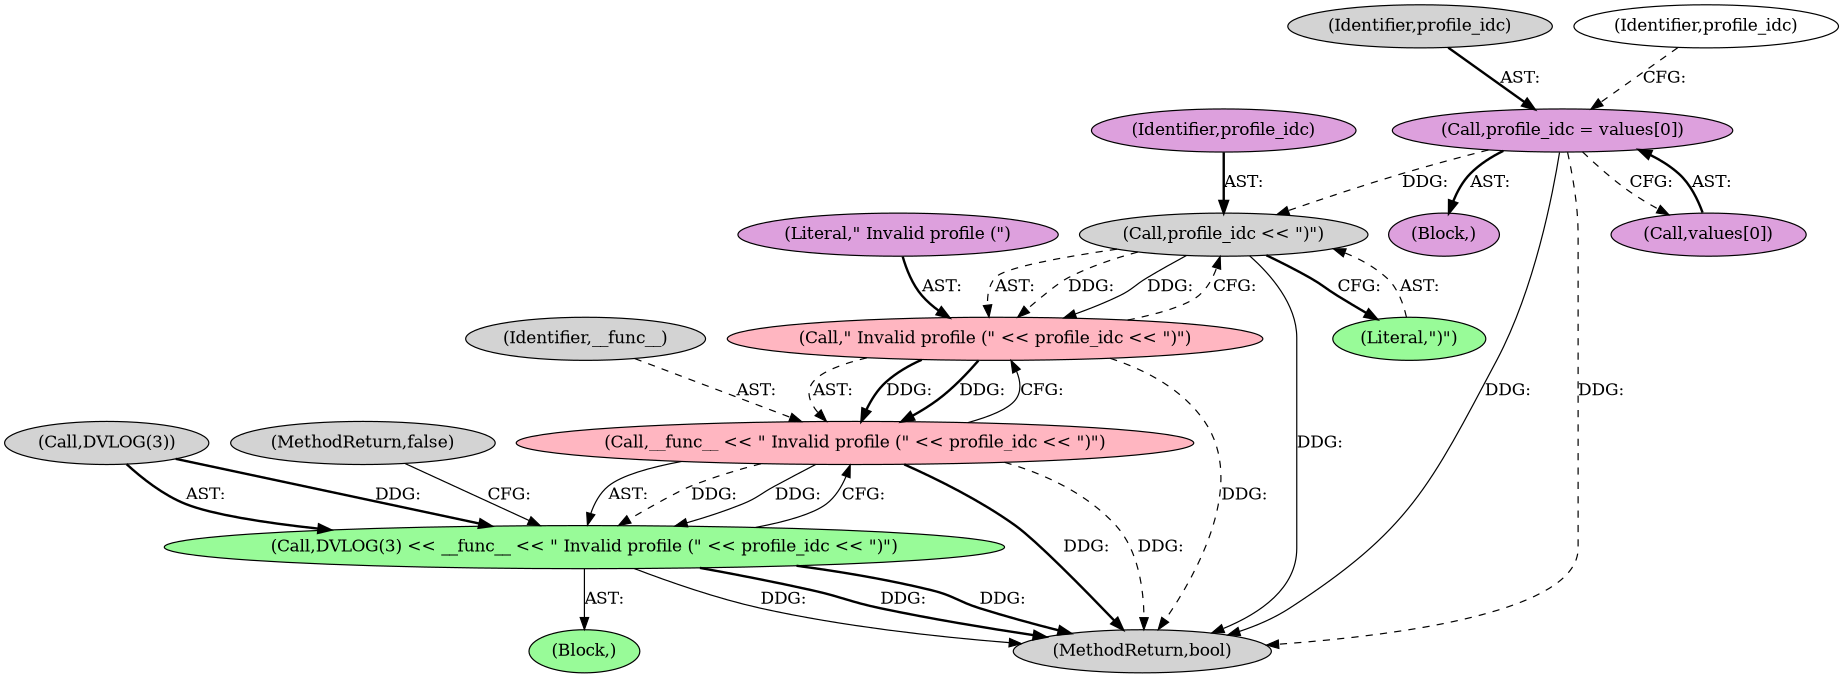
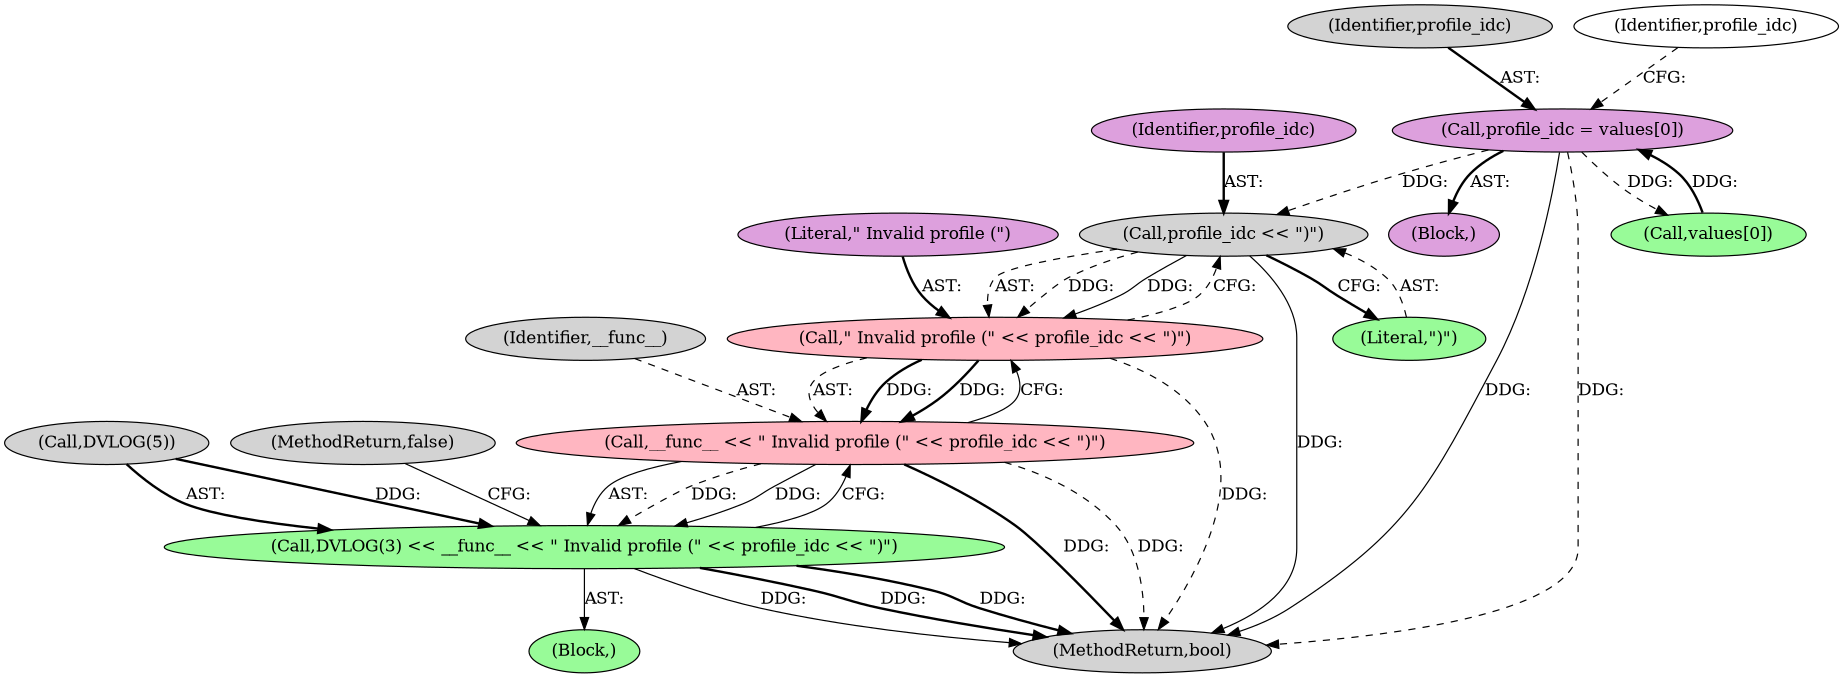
edge "(Call,profile_idc = values[0])" -> "(Call,values[0])": label "CFG: " -> "DDG: "
edge "(Call,values[0])" -> "(Call,profile_idc = values[0])": label "AST: " -> "DDG: "
node "(Call,values[0])": fillcolor plum -> palegreen
node "(Call,DVLOG(3))": label "(Call,DVLOG(3))" -> "(Call,DVLOG(5))"
